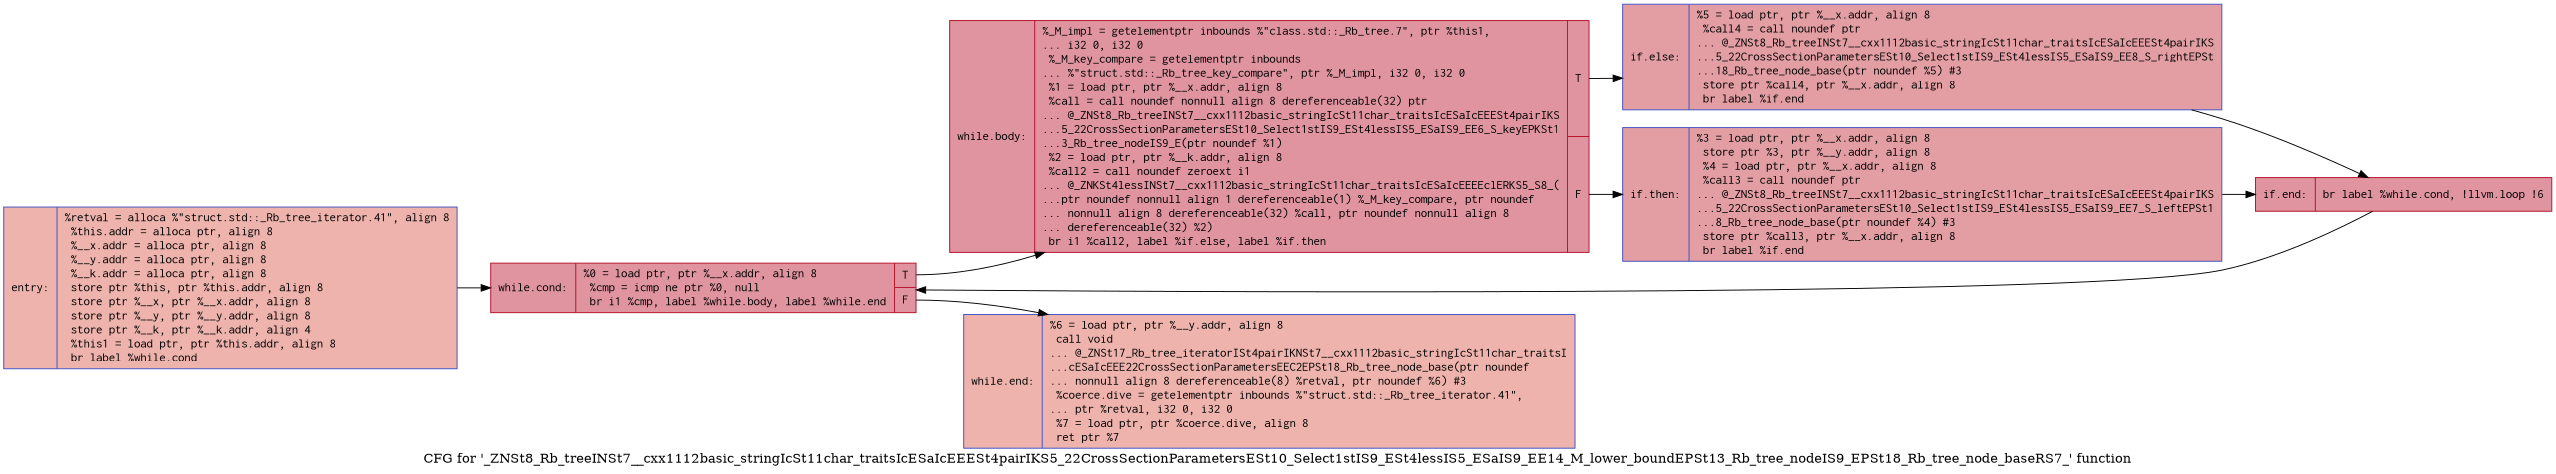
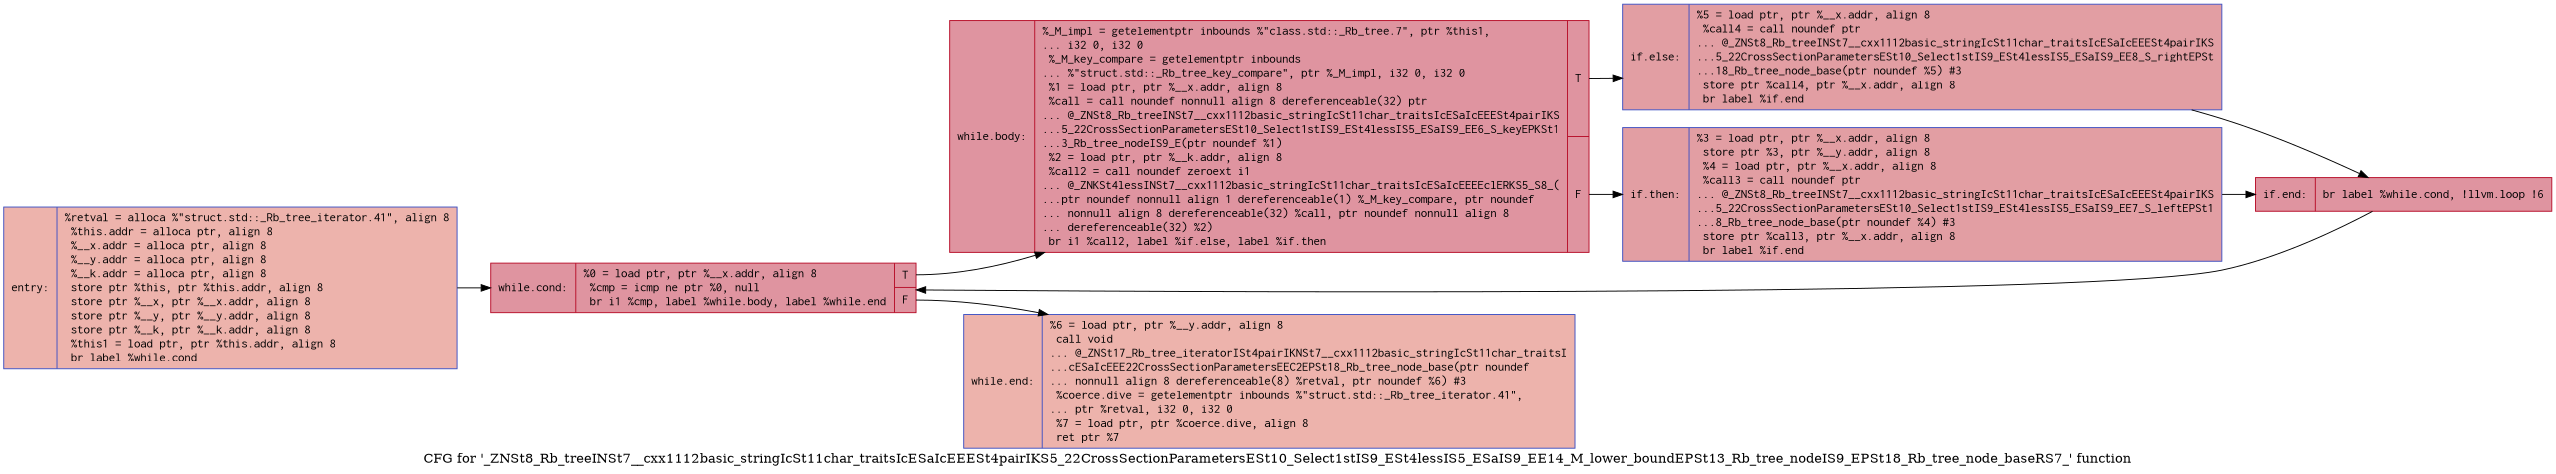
node "entry:": text "store ptr %__k, ptr %__k.addr, align 4" -> "store ptr %__k, ptr %__k.addr, align 8"
